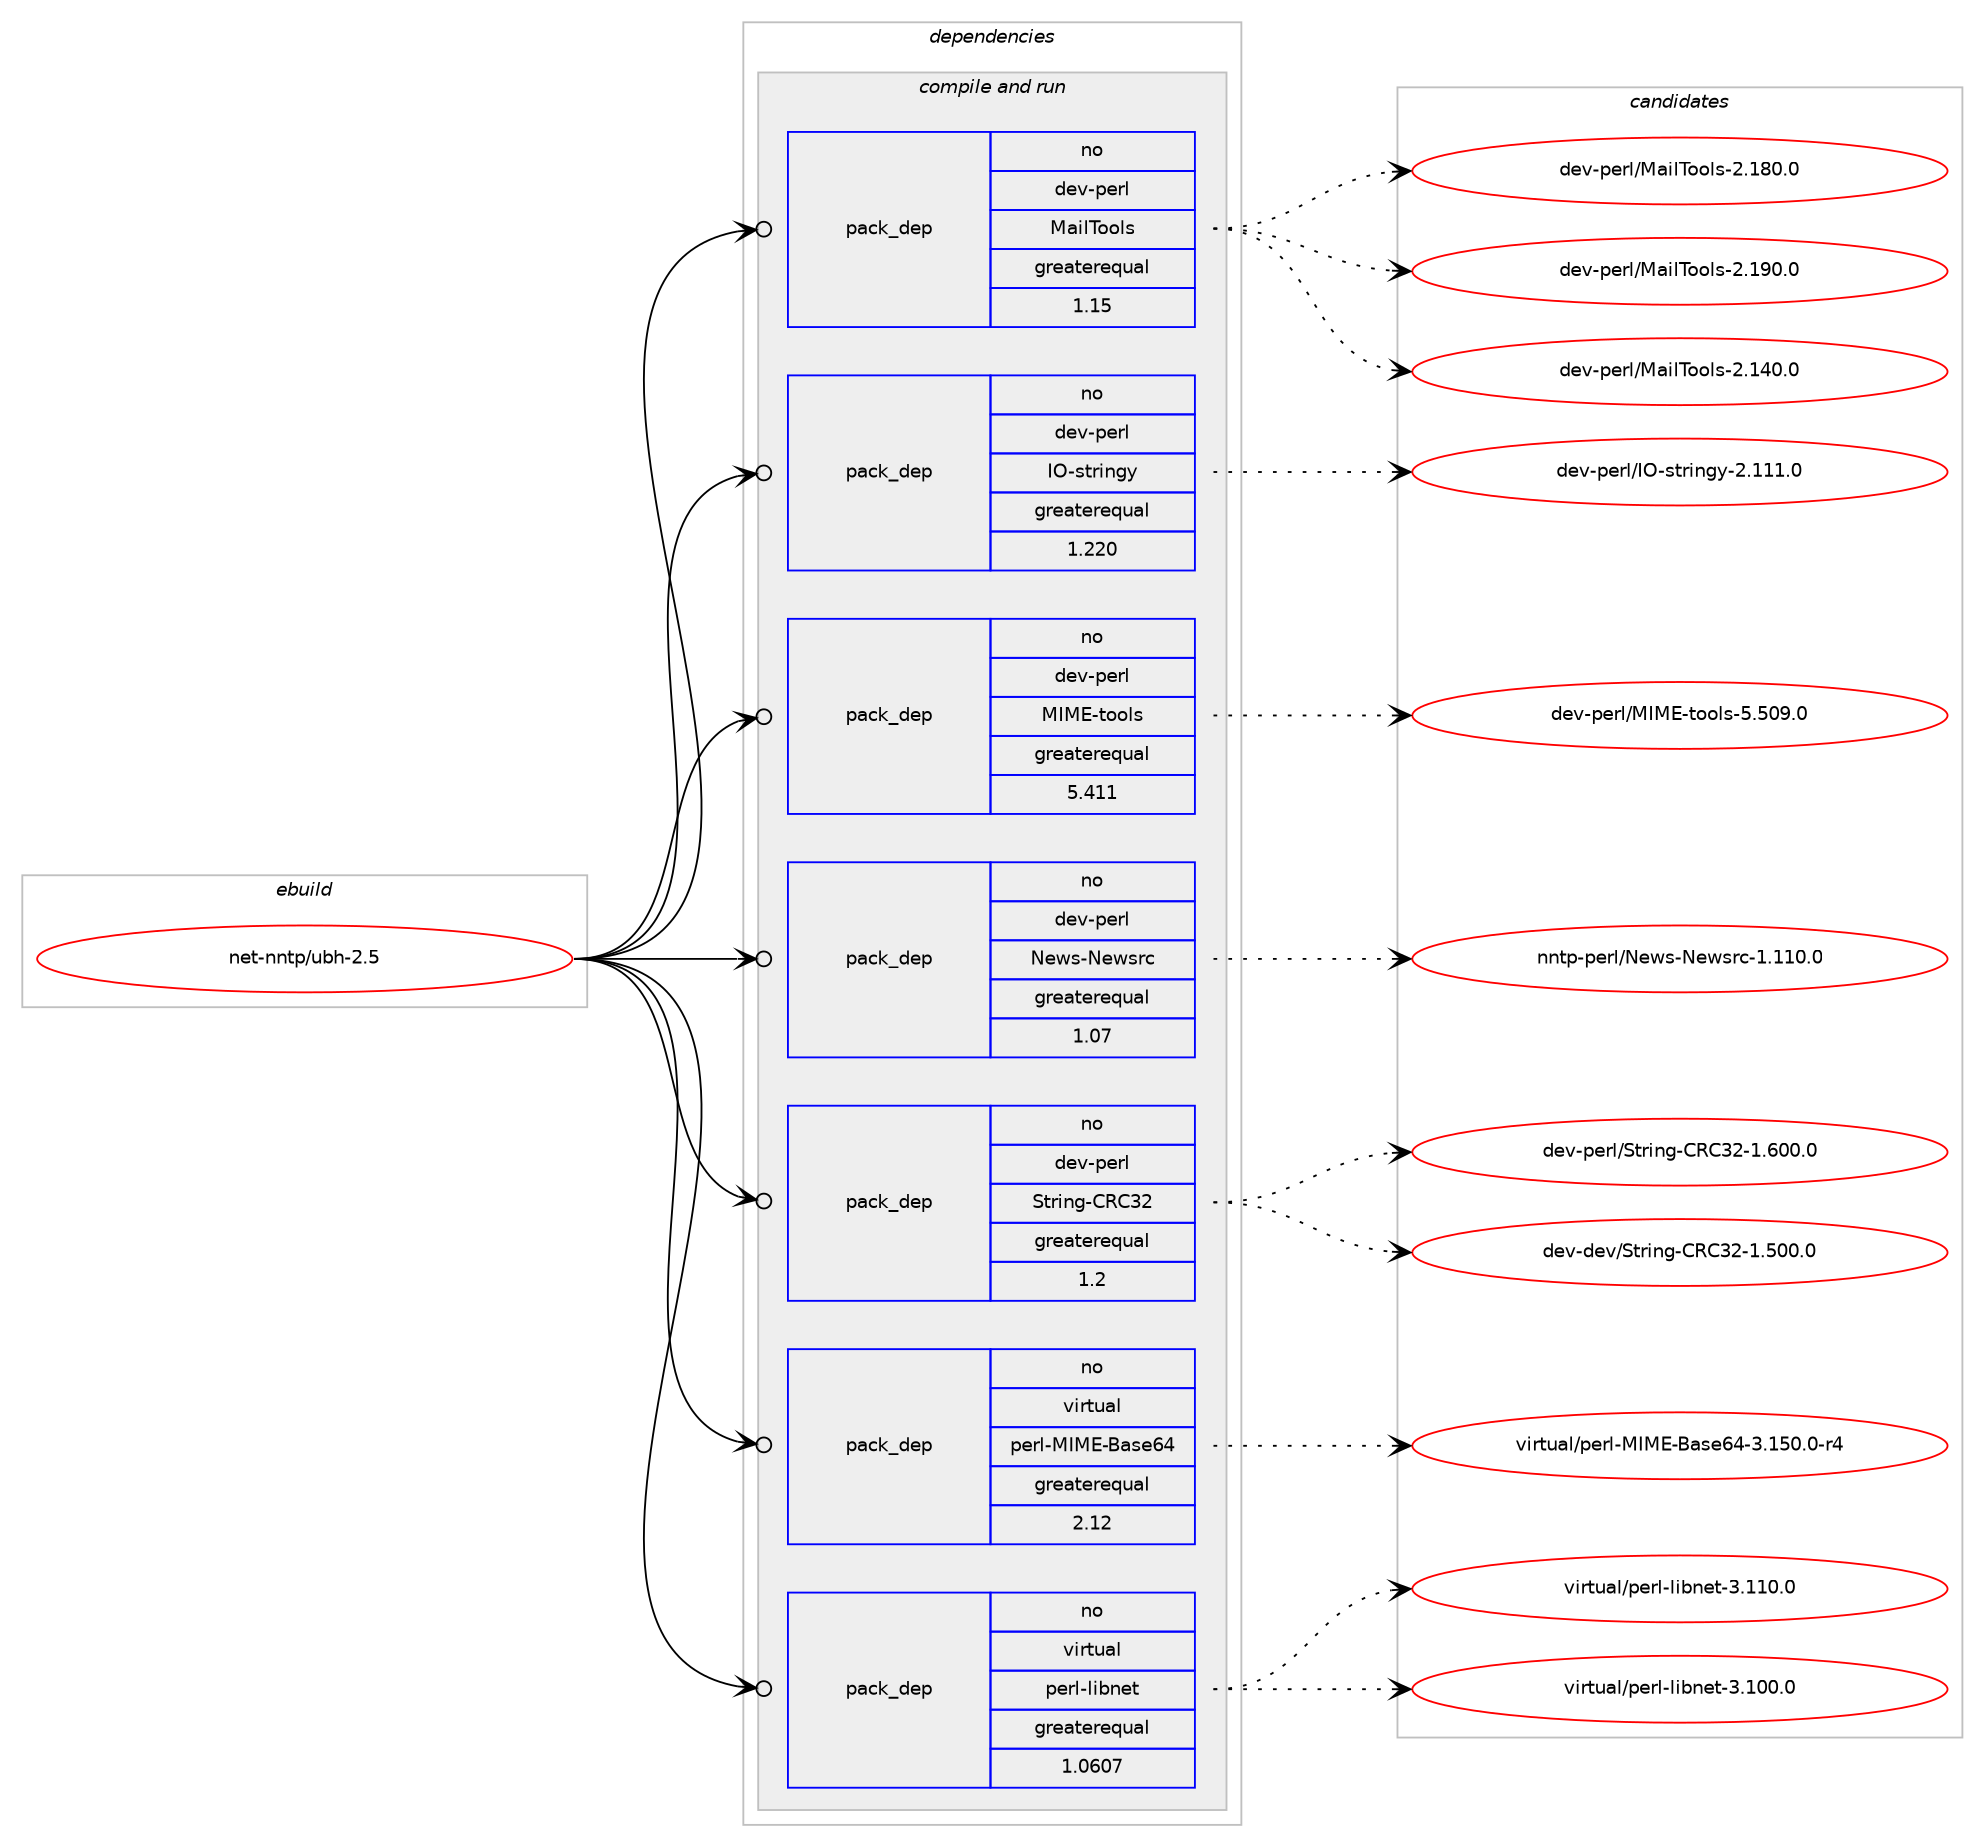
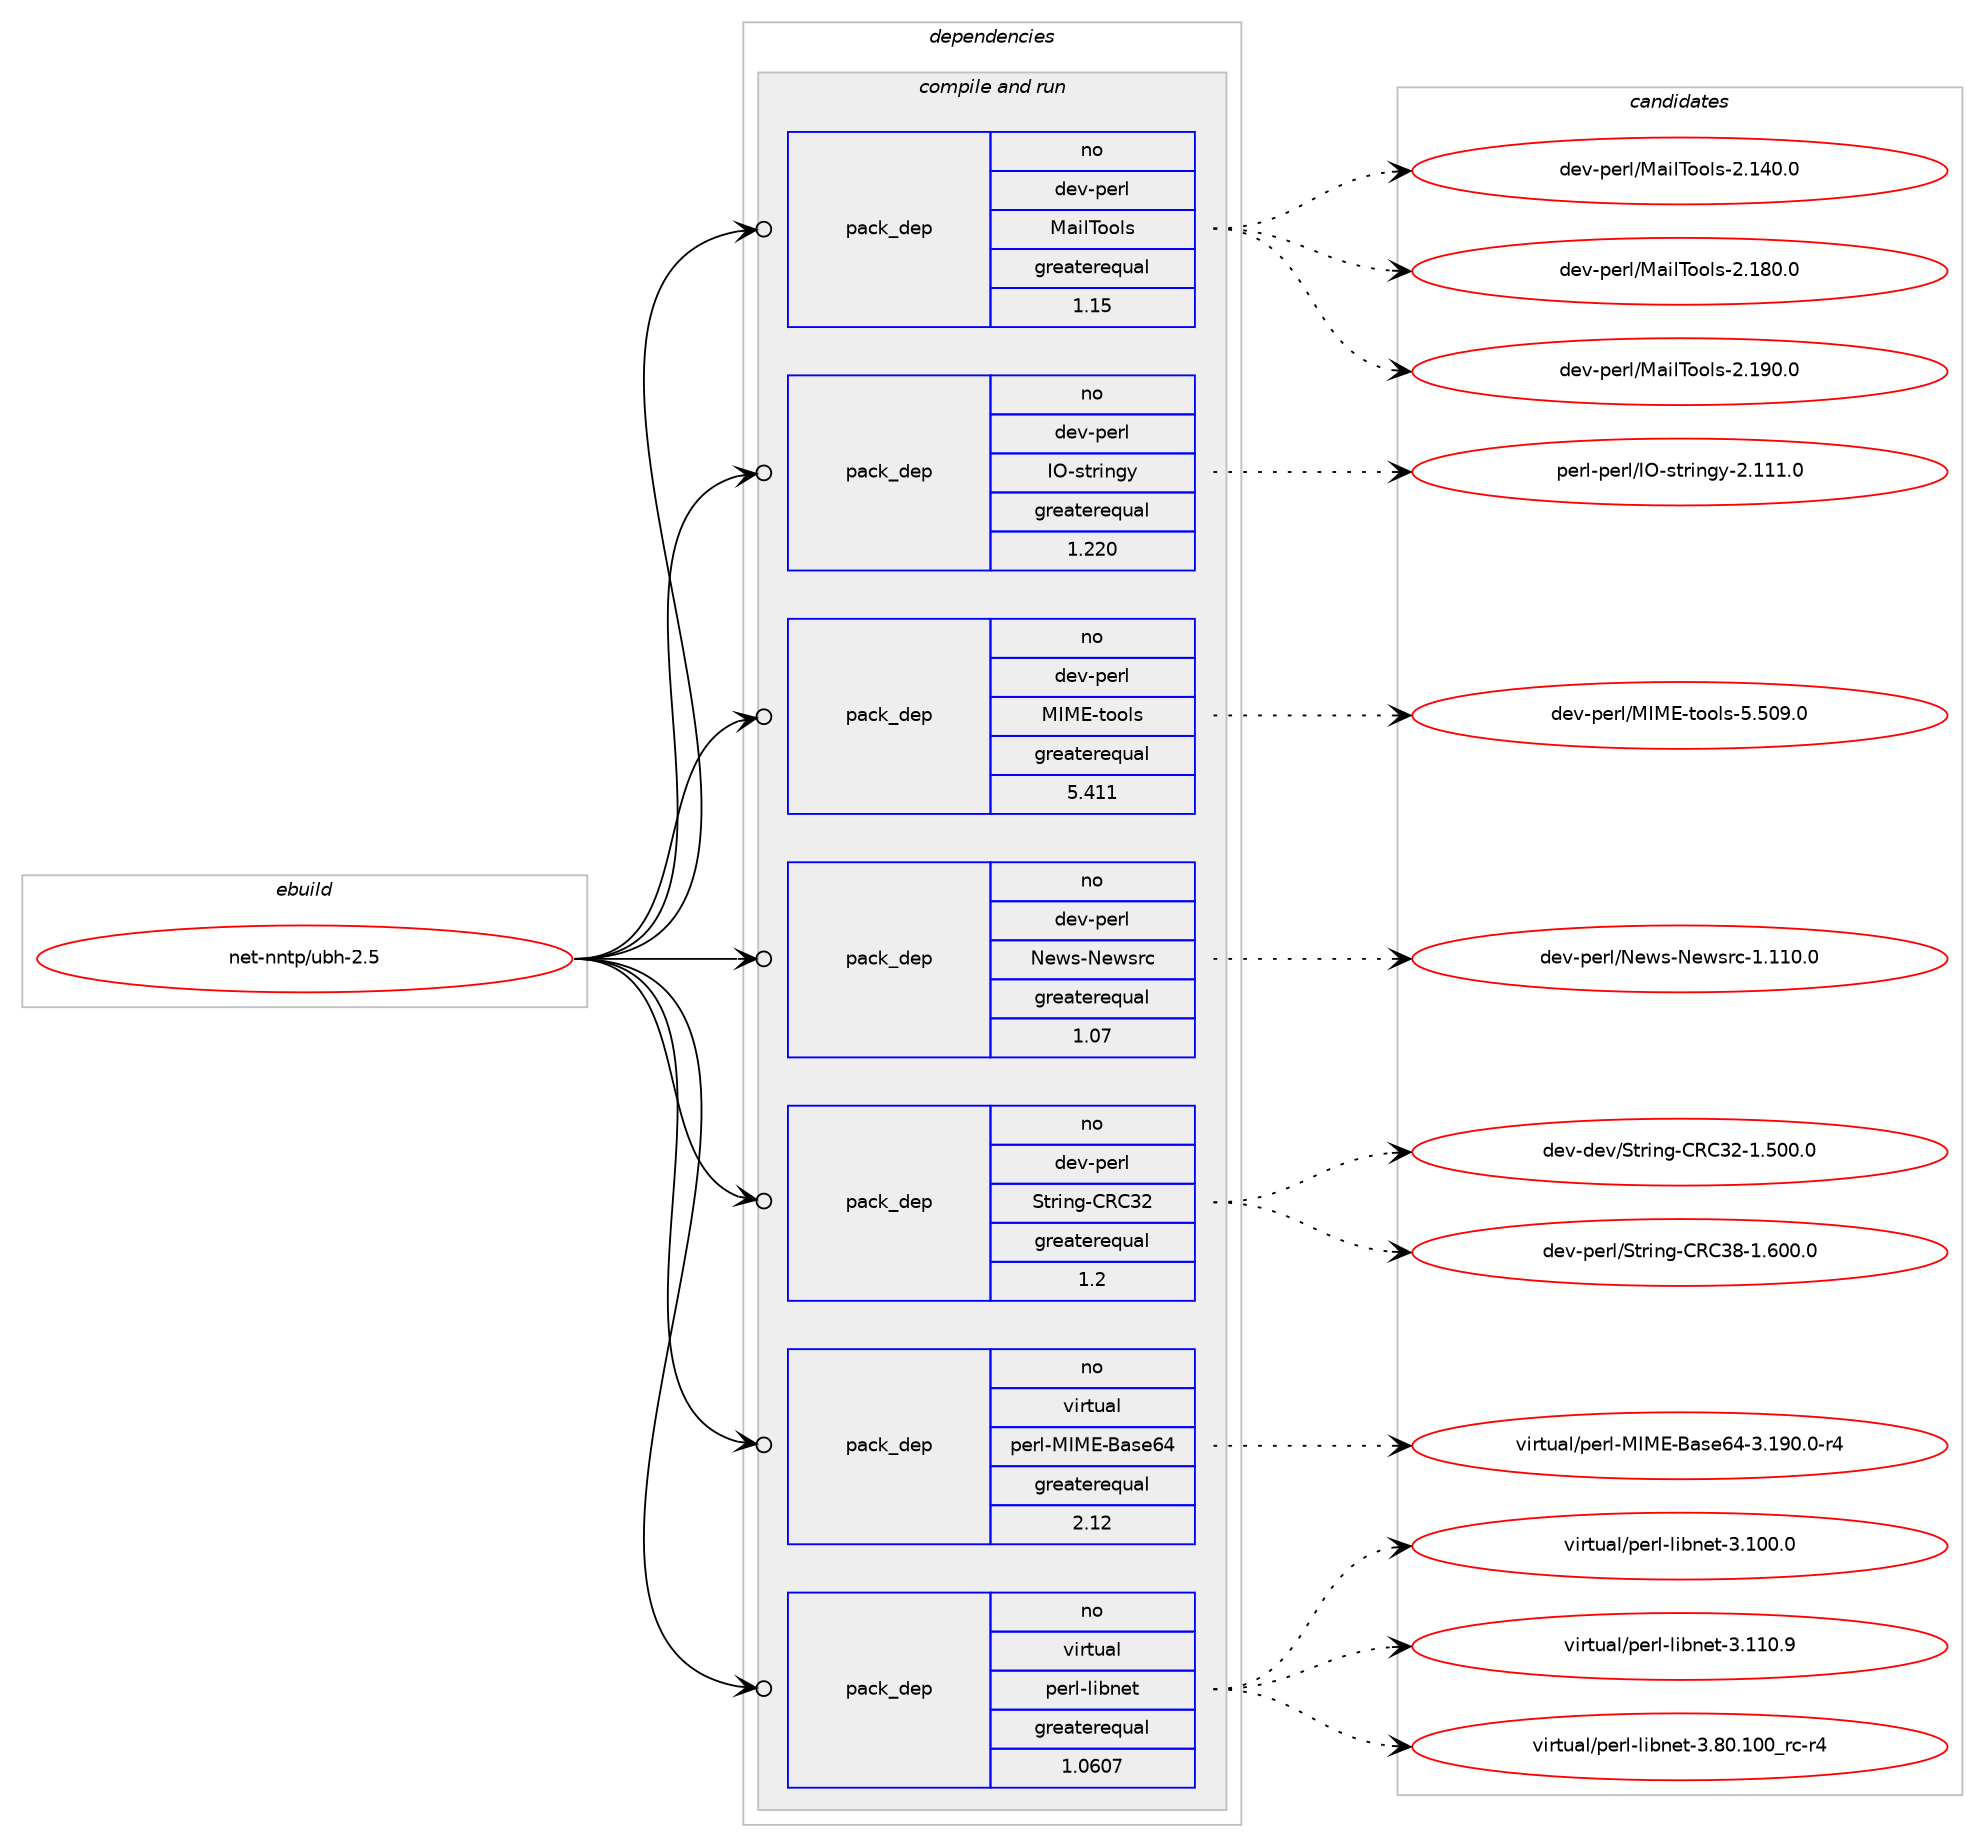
node "dev-perl/IO-stringy-2.111.0": label "dev-perl/IO-stringy-2.111.0" -> "perl-perl/IO-stringy-2.111.0"
node "nntp-perl/News-Newsrc-1.110.0": label "nntp-perl/News-Newsrc-1.110.0" -> "dev-perl/News-Newsrc-1.110.0"
node "dev-perl/String-CRC32-1.600.0": label "dev-perl/String-CRC32-1.600.0" -> "dev-perl/String-CRC38-1.600.0"
node "virtual/perl-MIME-Base64-3.150.0-r4": label "virtual/perl-MIME-Base64-3.150.0-r4" -> "virtual/perl-MIME-Base64-3.190.0-r4"
node "virtual/perl-libnet-3.110.0": label "virtual/perl-libnet-3.110.0" -> "virtual/perl-libnet-3.110.9"
node "virtual/perl-libnet-3.80.100_rc-r4": added
